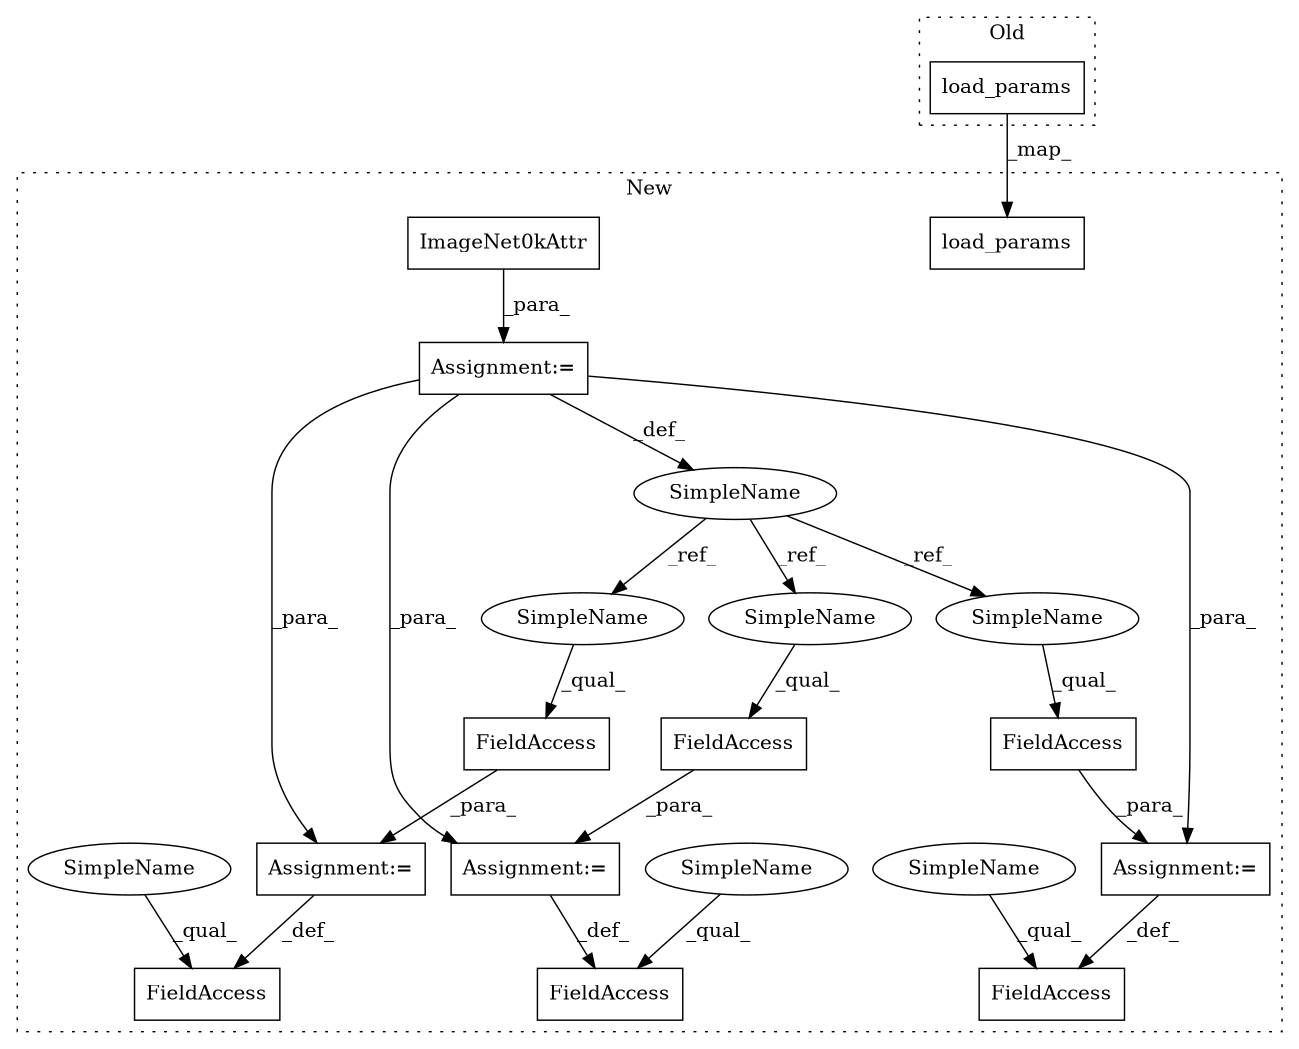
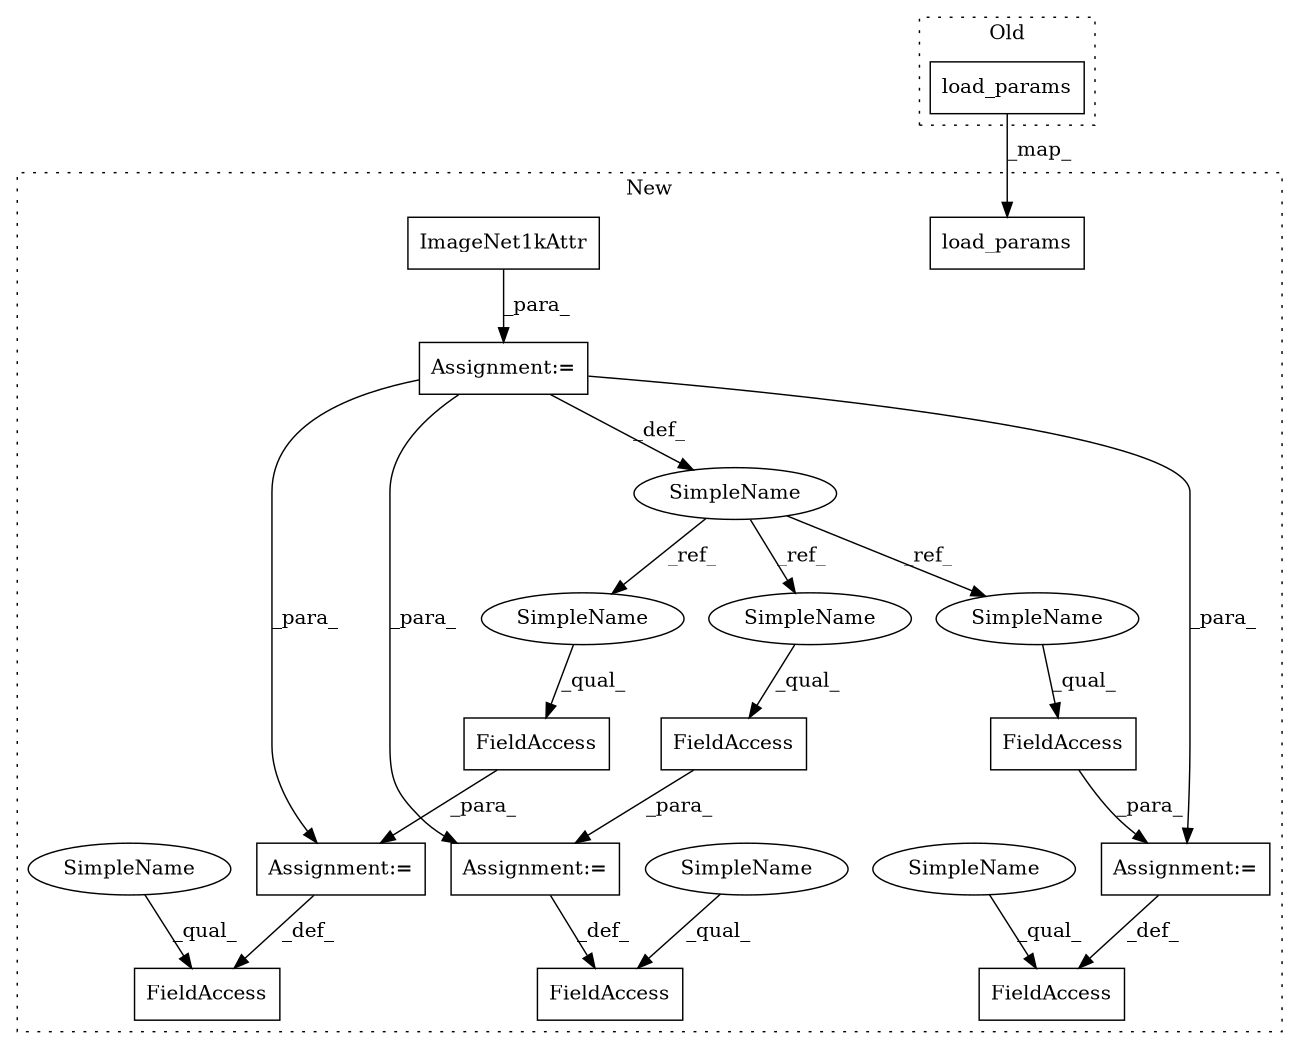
node "ImageNet0kAttr": label "ImageNet0kAttr" -> "ImageNet1kAttr"
